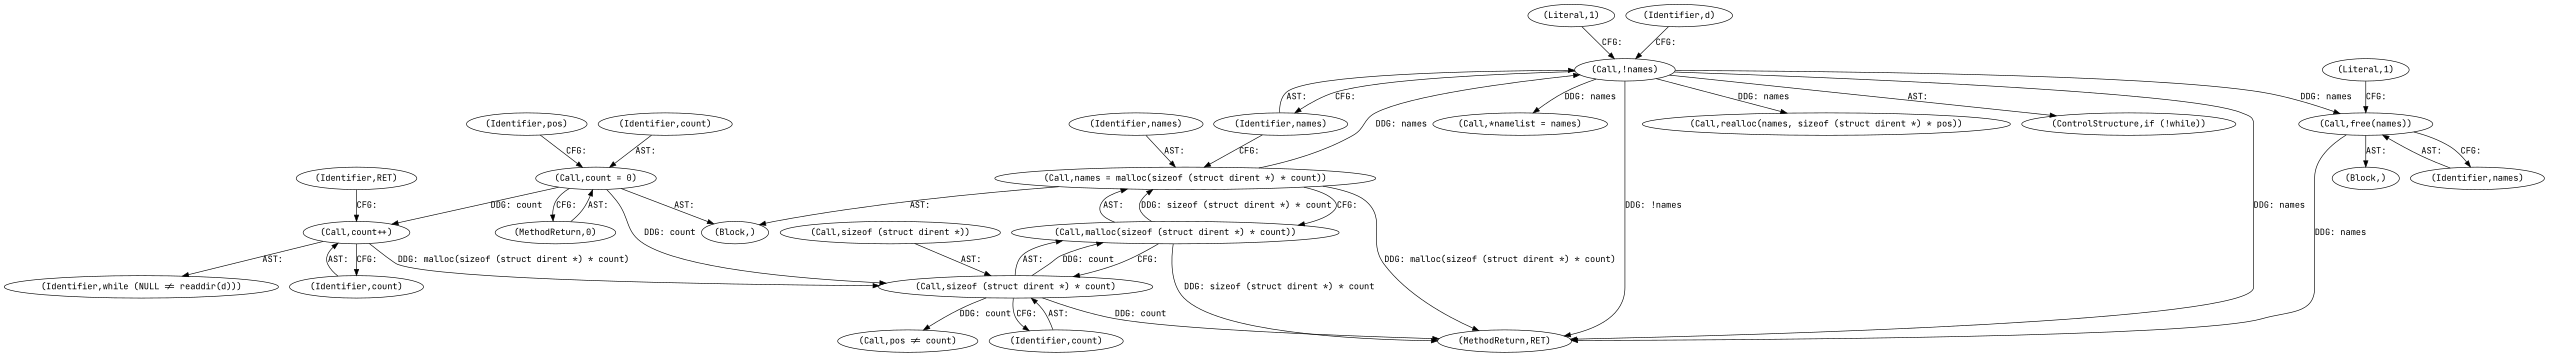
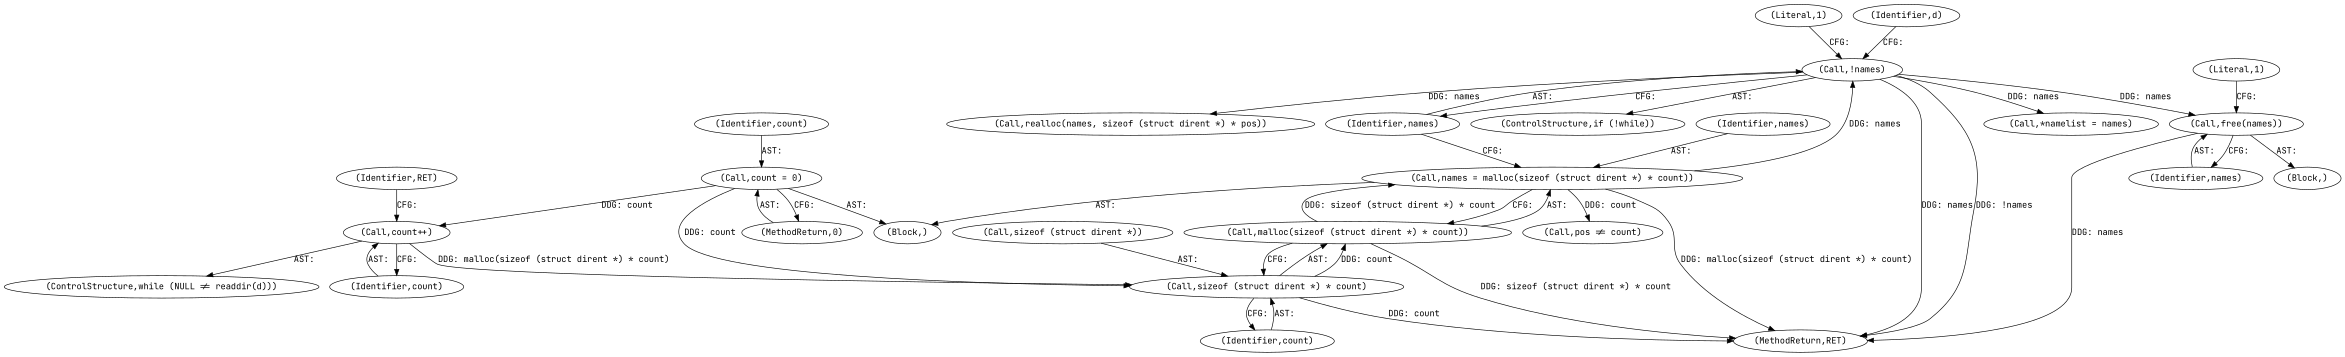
node "(Identifier,pos)": removed
node "(Identifier,while (NULL != readdir(d)))": label "(Identifier,while (NULL != readdir(d)))" -> "(ControlStructure,while (NULL != readdir(d)))"
edge "(Call,sizeof (struct dirent *) * count)" -> "(Call,pos != count)": now "(Call,names = malloc(sizeof (struct dirent *) * count))" -> "(Call,pos != count)"
